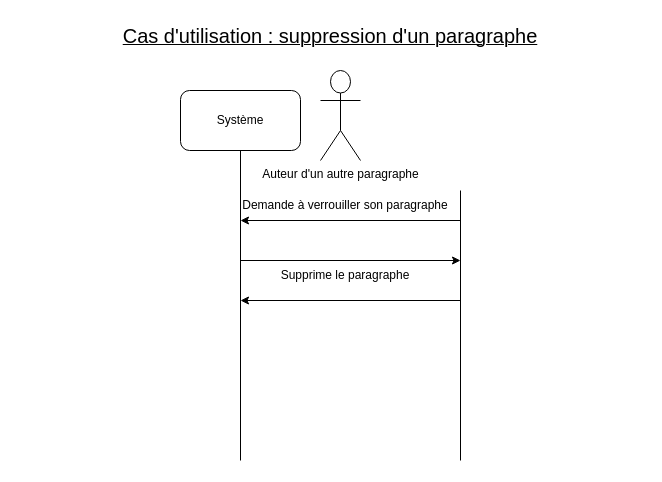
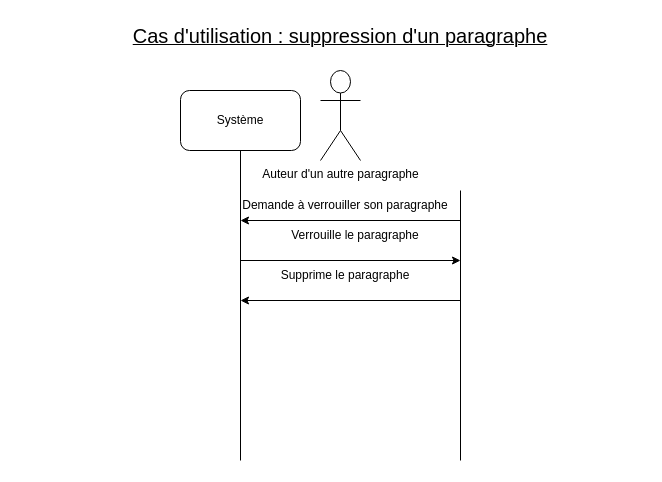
node "Cas d'utilisation : suppression d'un paragraphe": moved (331, 36) -> (341, 36)
node "Verrouille le paragraphe": added
